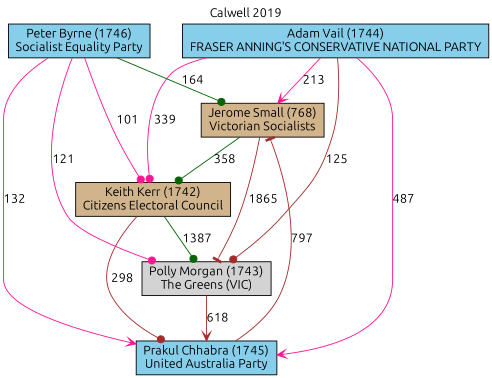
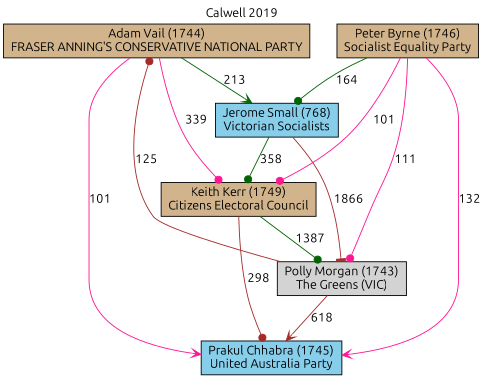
node "Peter Byrne (1746) Socialist Equality Party": fillcolor skyblue -> tan
node "Adam Vail (1744) FRASER ANNING'S CONSERVATIVE NATIONAL PARTY": fillcolor skyblue -> tan
edge "Adam Vail (1744) FRASER ANNING'S CONSERVATIVE NATIONAL PARTY" -> "Jerome Small (768) Victorian Socialists": color deeppink -> darkgreen
node "Jerome Small (768) Victorian Socialists": fillcolor tan -> skyblue
edge "Peter Byrne (1746) Socialist Equality Party" -> "Polly Morgan (1743) The Greens (VIC)": label "121" -> "111"
edge "Adam Vail (1744) FRASER ANNING'S CONSERVATIVE NATIONAL PARTY" -> "Polly Morgan (1743) The Greens (VIC)": reversed
node "Keith Kerr (1742) Citizens Electoral Council": label "Keith Kerr (1742) Citizens Electoral Council" -> "Keith Kerr (1749) Citizens Electoral Council"
edge "Jerome Small (768) Victorian Socialists" -> "Polly Morgan (1743) The Greens (VIC)": label "1865" -> "1866"
edge "Adam Vail (1744) FRASER ANNING'S CONSERVATIVE NATIONAL PARTY" -> "Prakul Chhabra (1745) United Australia Party": label "487" -> "101"
edge "Prakul Chhabra (1745) United Australia Party" -> "Jerome Small (768) Victorian Socialists": removed, label "797"
